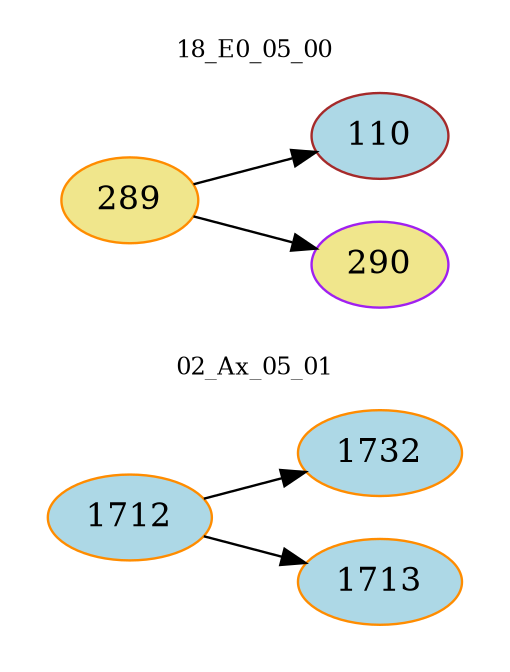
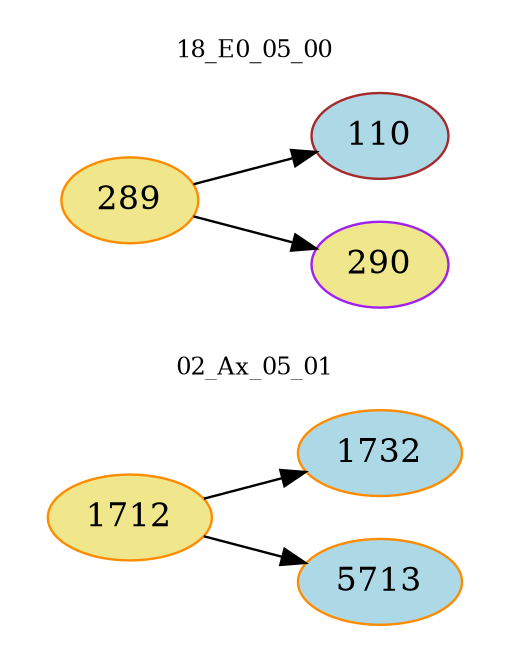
node "1712": fillcolor lightblue -> khaki
node "1713": label "1713" -> "5713"
